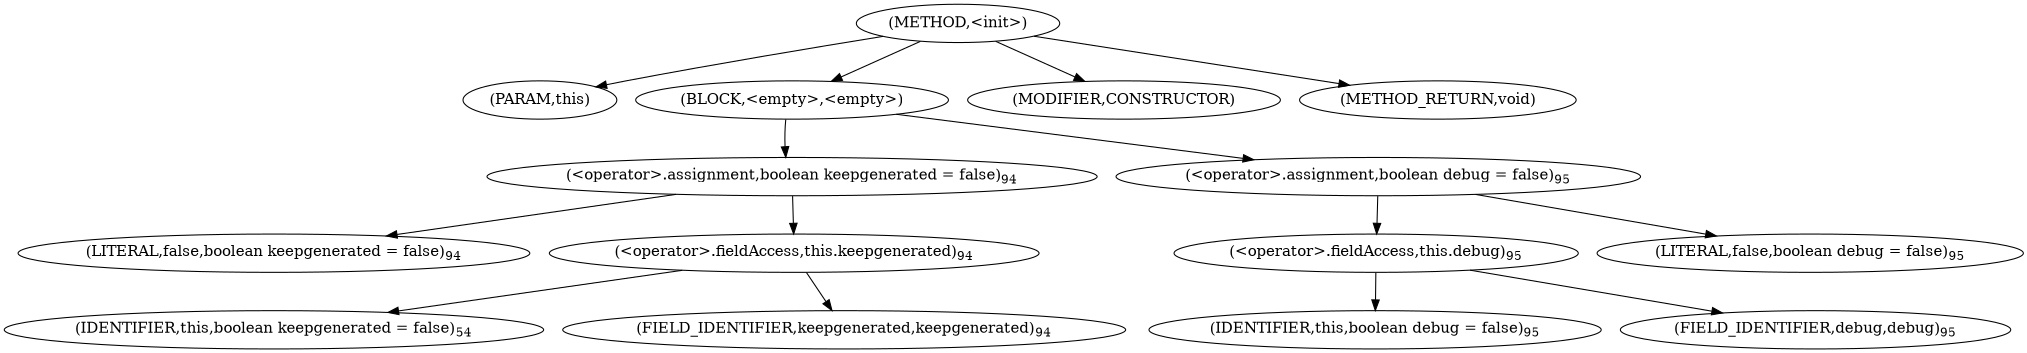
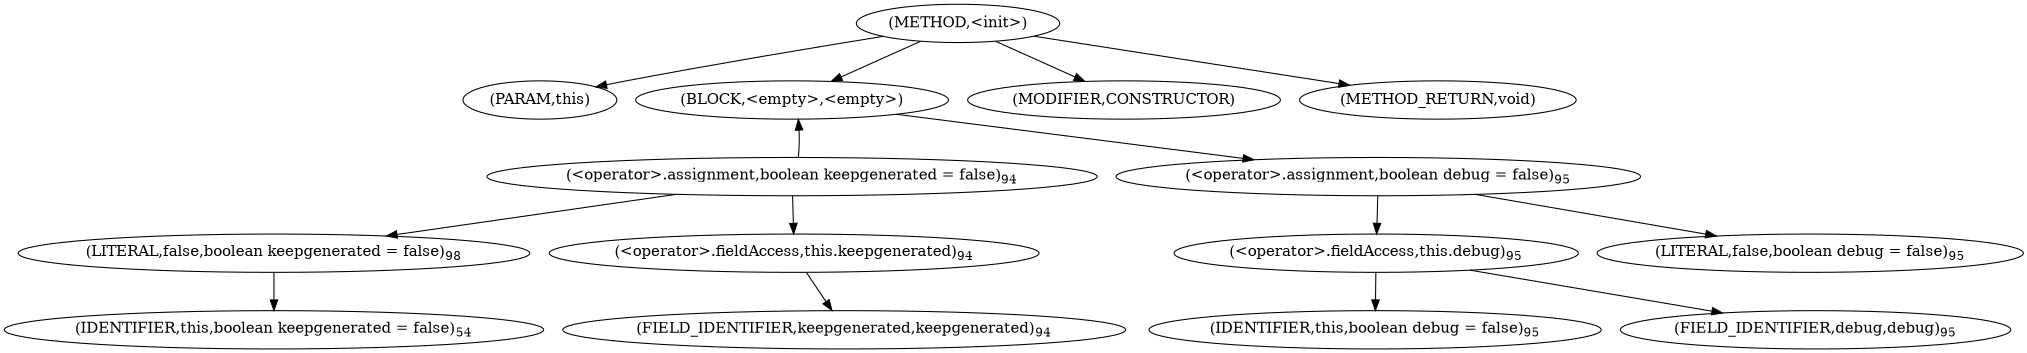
edge "(BLOCK,<empty>,<empty>)" -> "(<operator>.assignment,boolean keepgenerated = false)": reversed
node "(LITERAL,false,boolean keepgenerated = false)": text "94" -> "98"
edge "(<operator>.fieldAccess,this.keepgenerated)" -> "(IDENTIFIER,this,boolean keepgenerated = false)": now "(LITERAL,false,boolean keepgenerated = false)" -> "(IDENTIFIER,this,boolean keepgenerated = false)"
